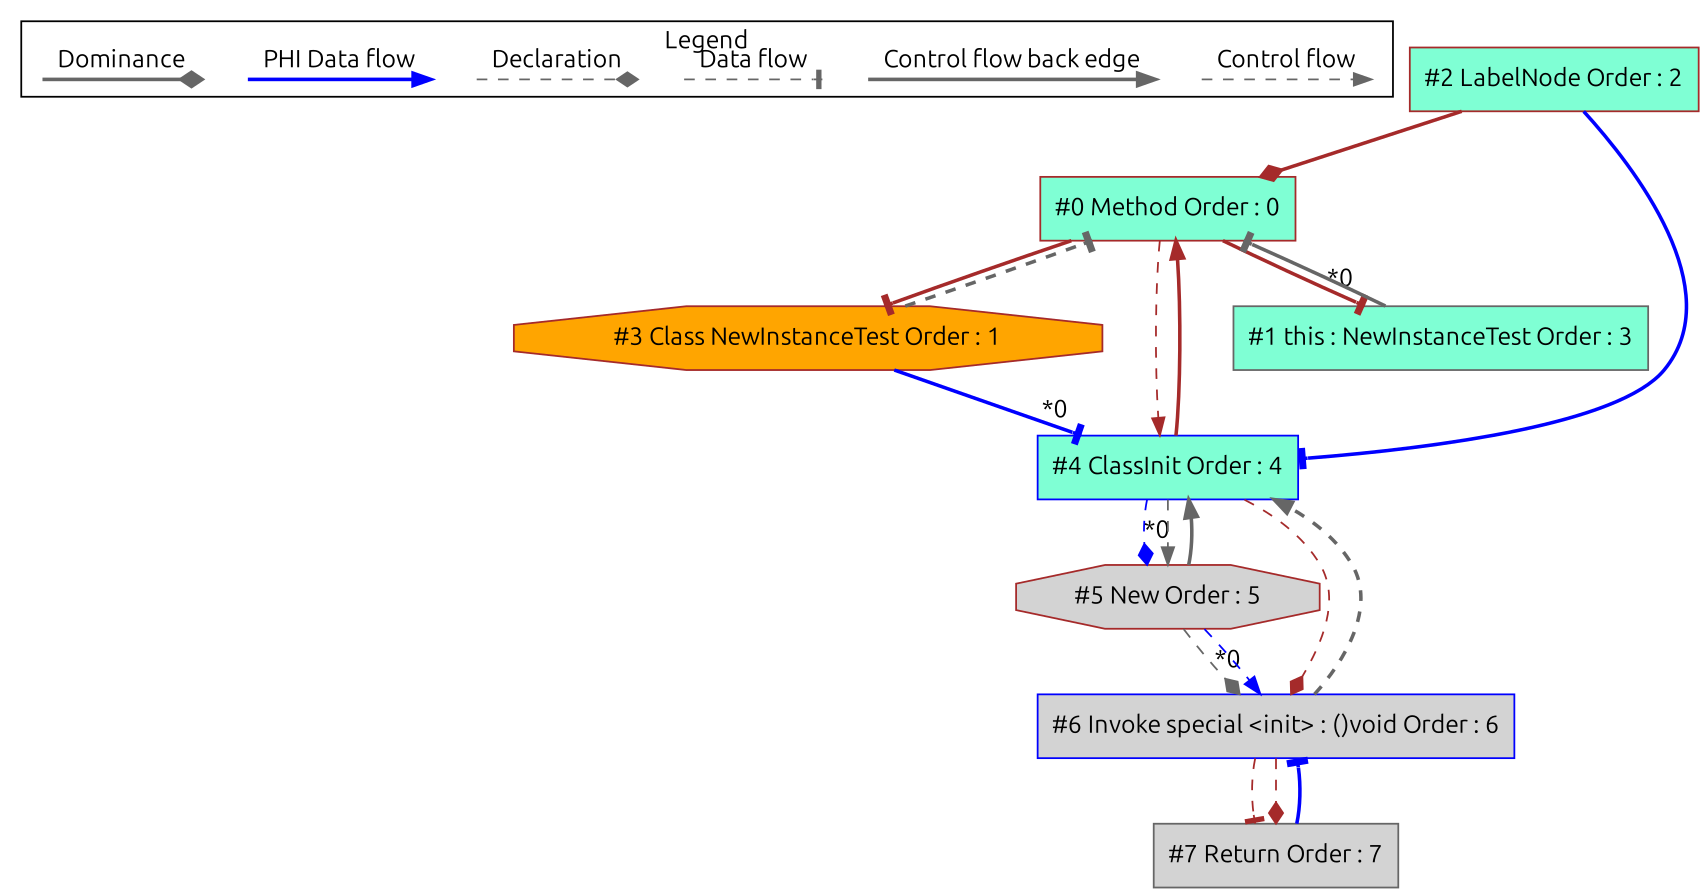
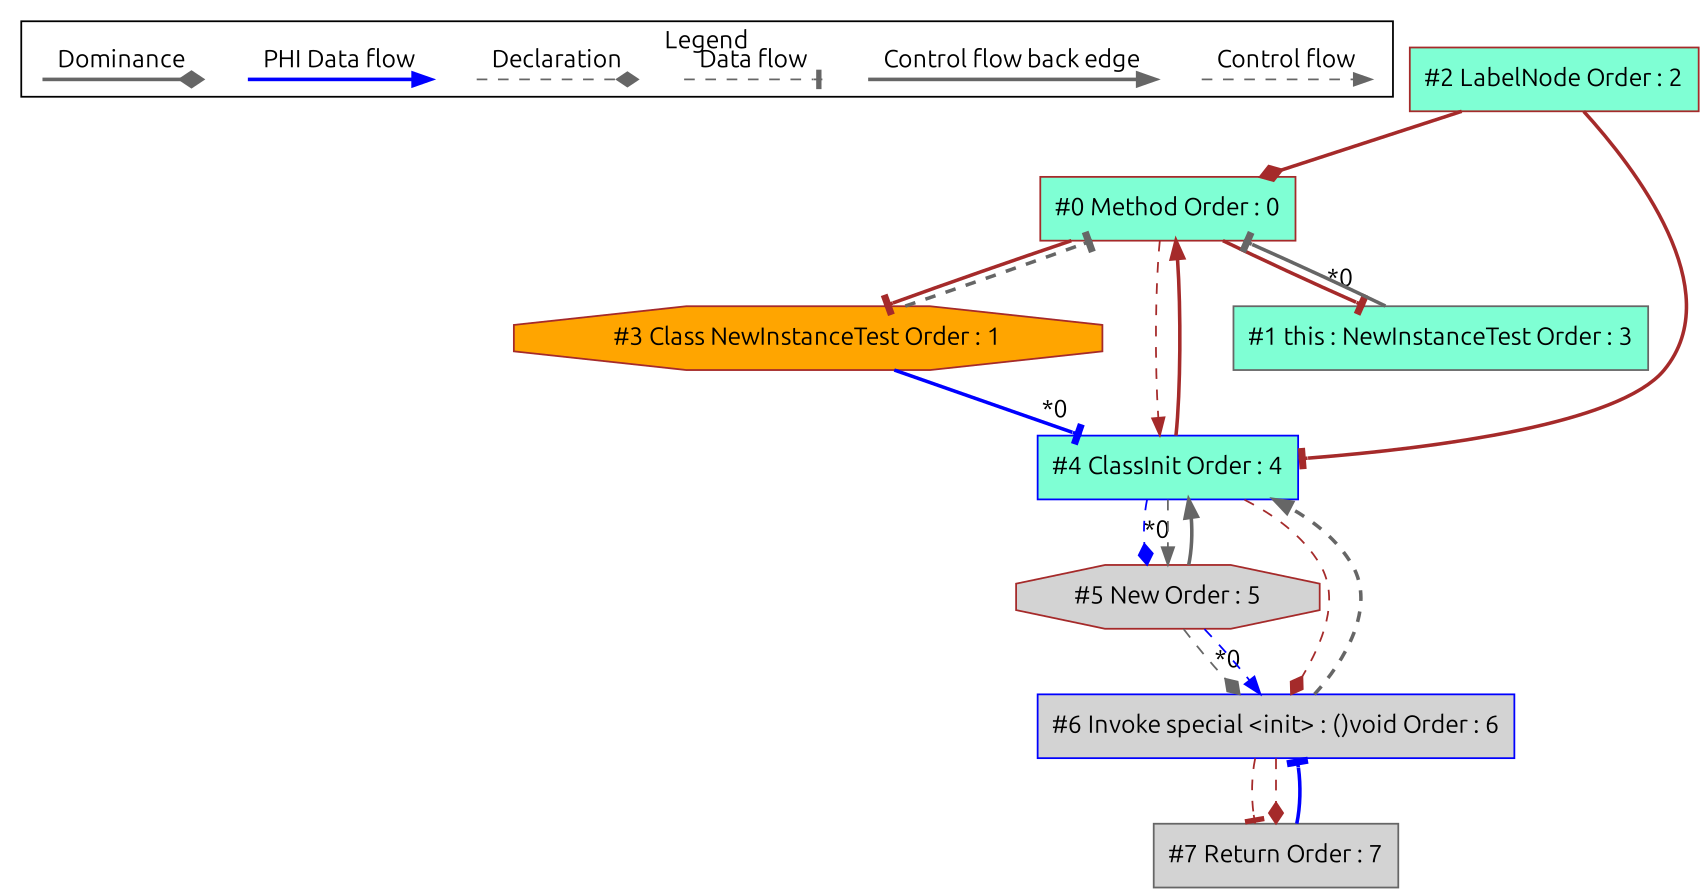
edge "#2 LabelNode Order : 2" -> "#4 ClassInit Order : 4": color blue -> brown
